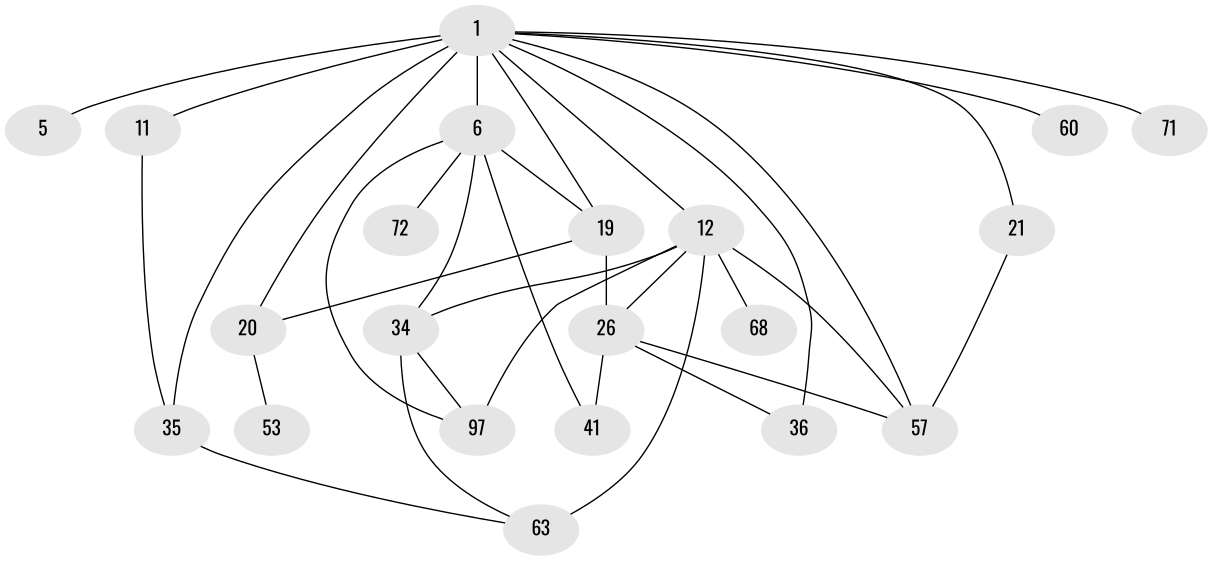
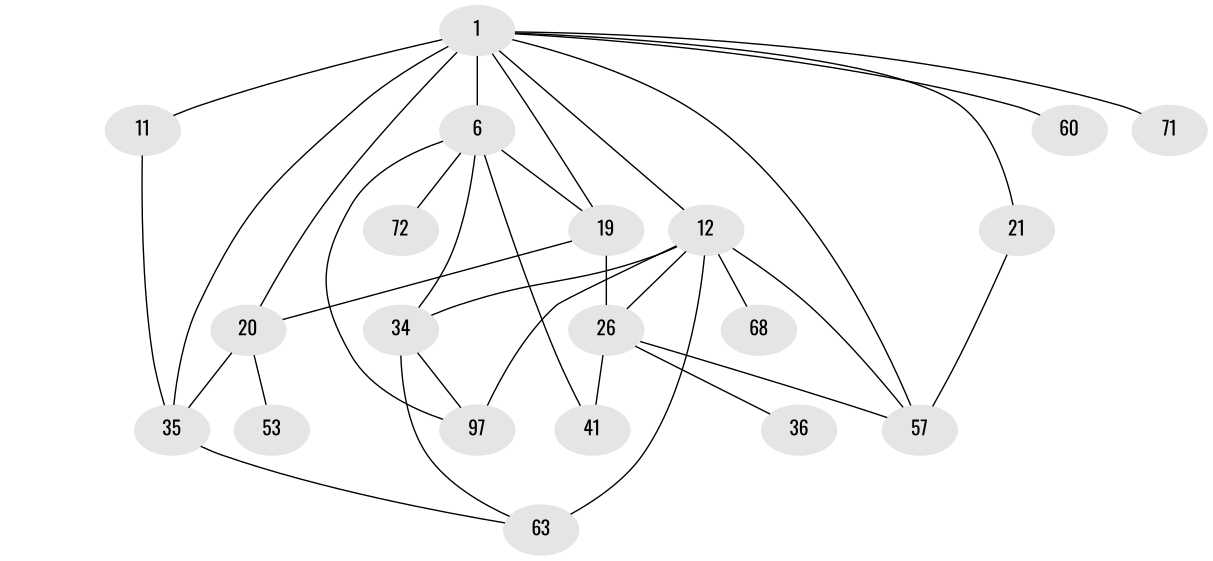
node "5": removed
edge "1" -- "36": removed
edge "20" -- "35": added
